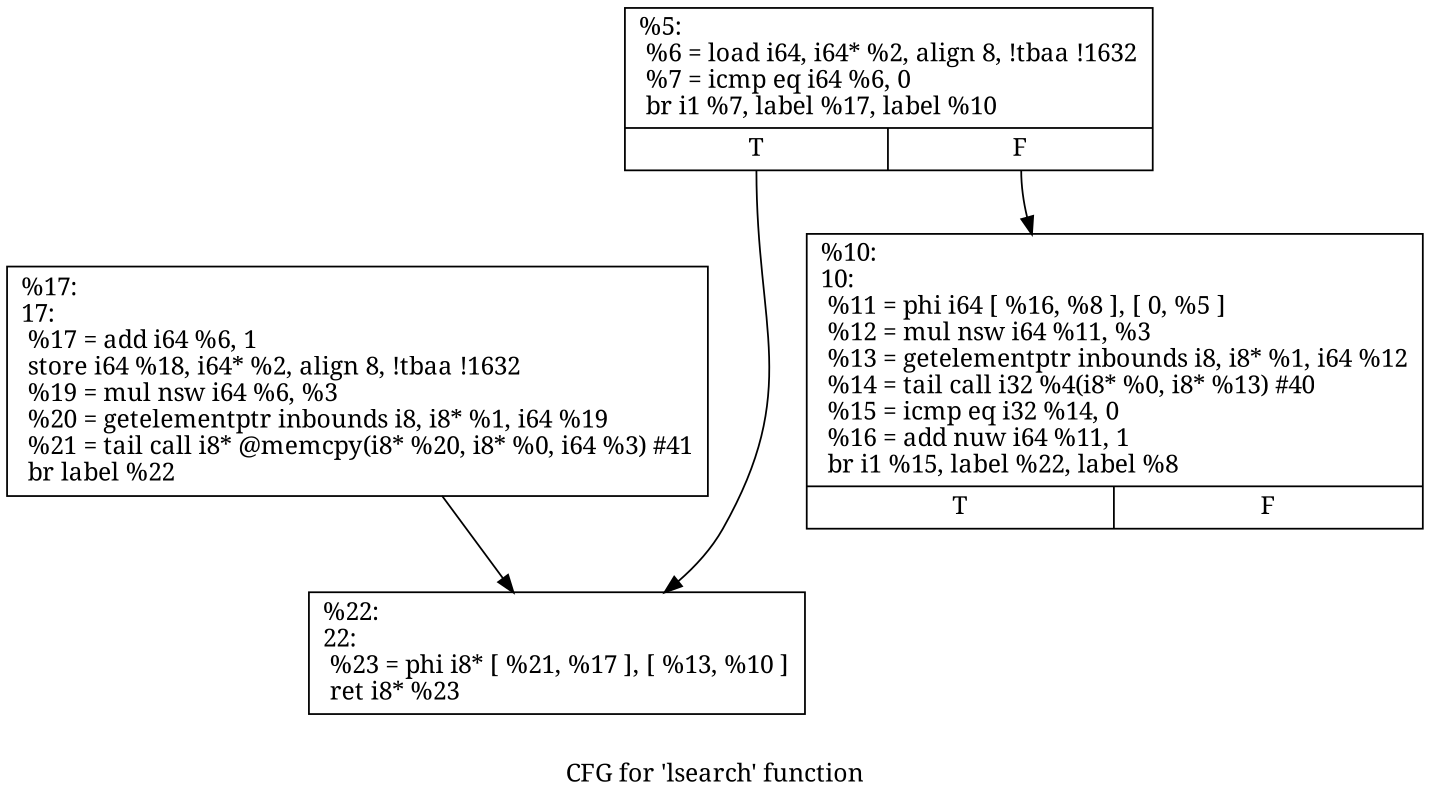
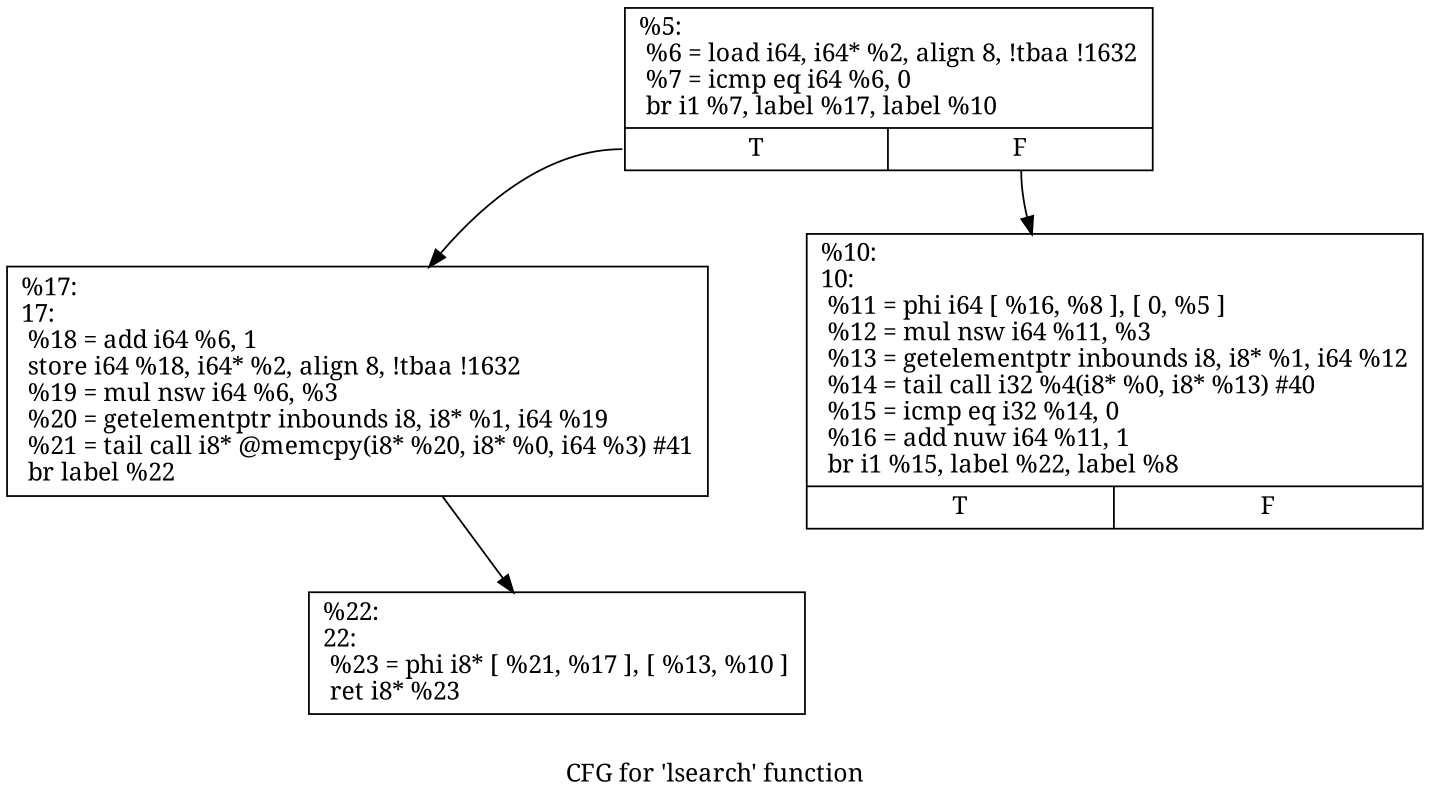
node "%17:": text "%17 = add i64 %6, 1" -> "%18 = add i64 %6, 1"
edge "%5:" -> "%22:": now "%5:" -> "%17:"
